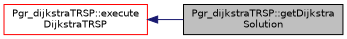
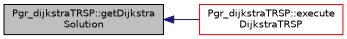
edge "Pgr_dijkstraTRSP::getDijkstra Solution" -> "Pgr_dijkstraTRSP::execute DijkstraTRSP": reversed
